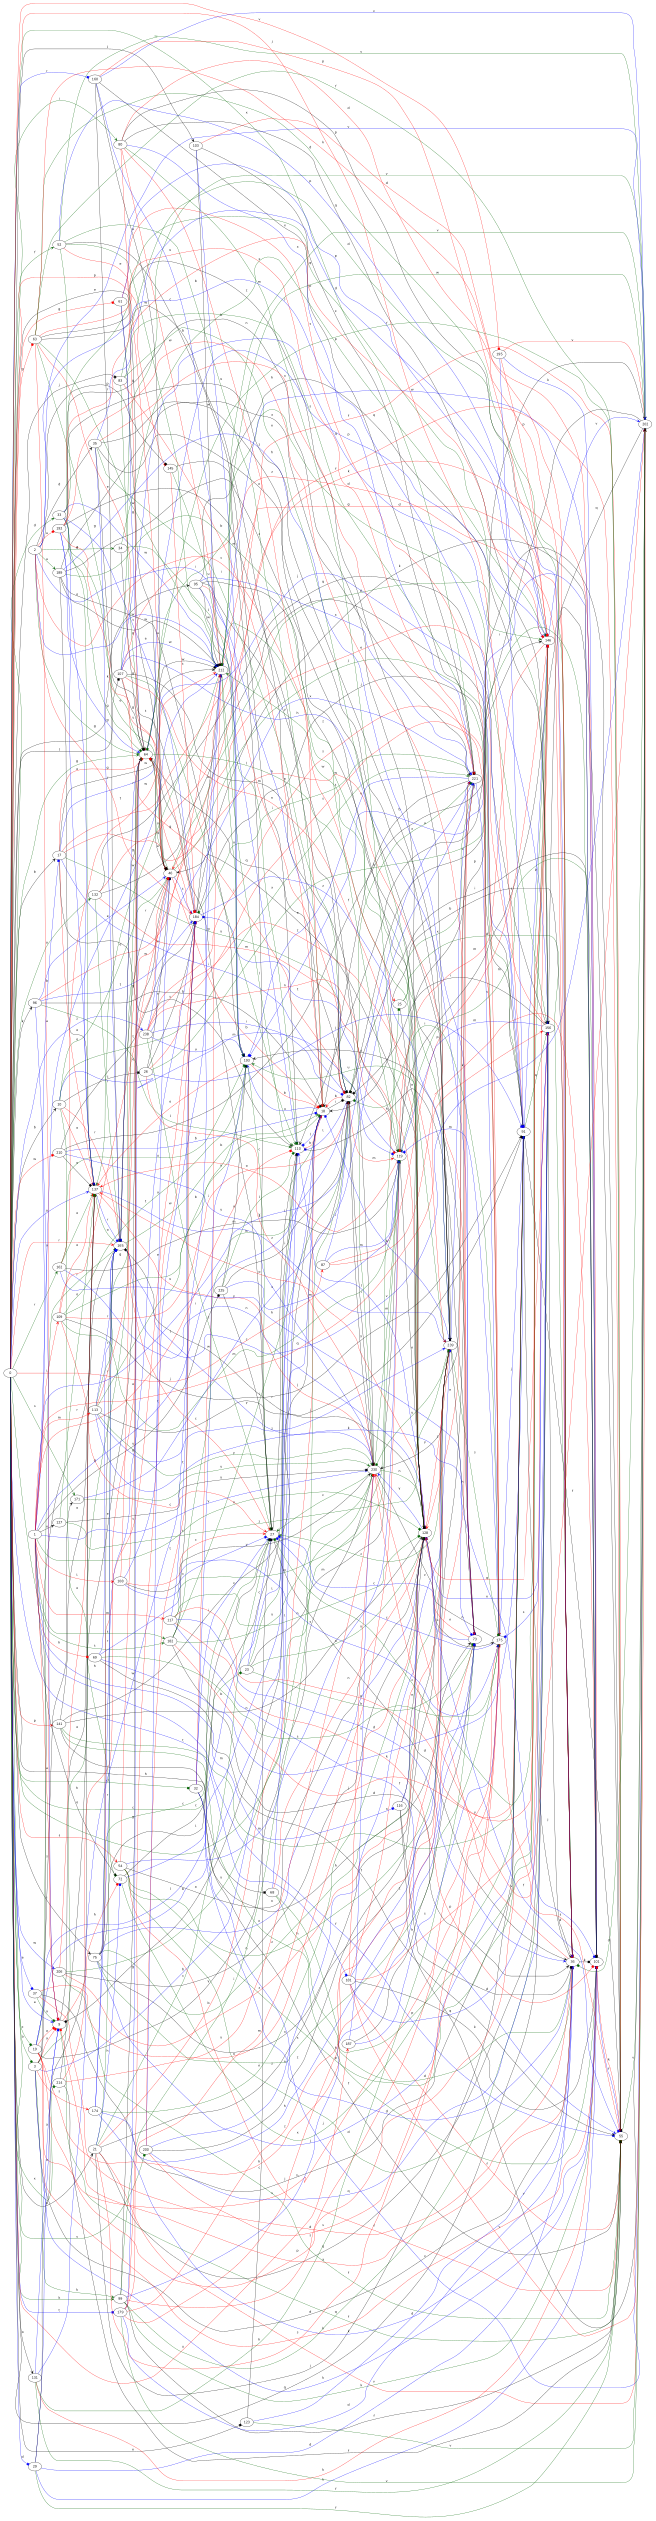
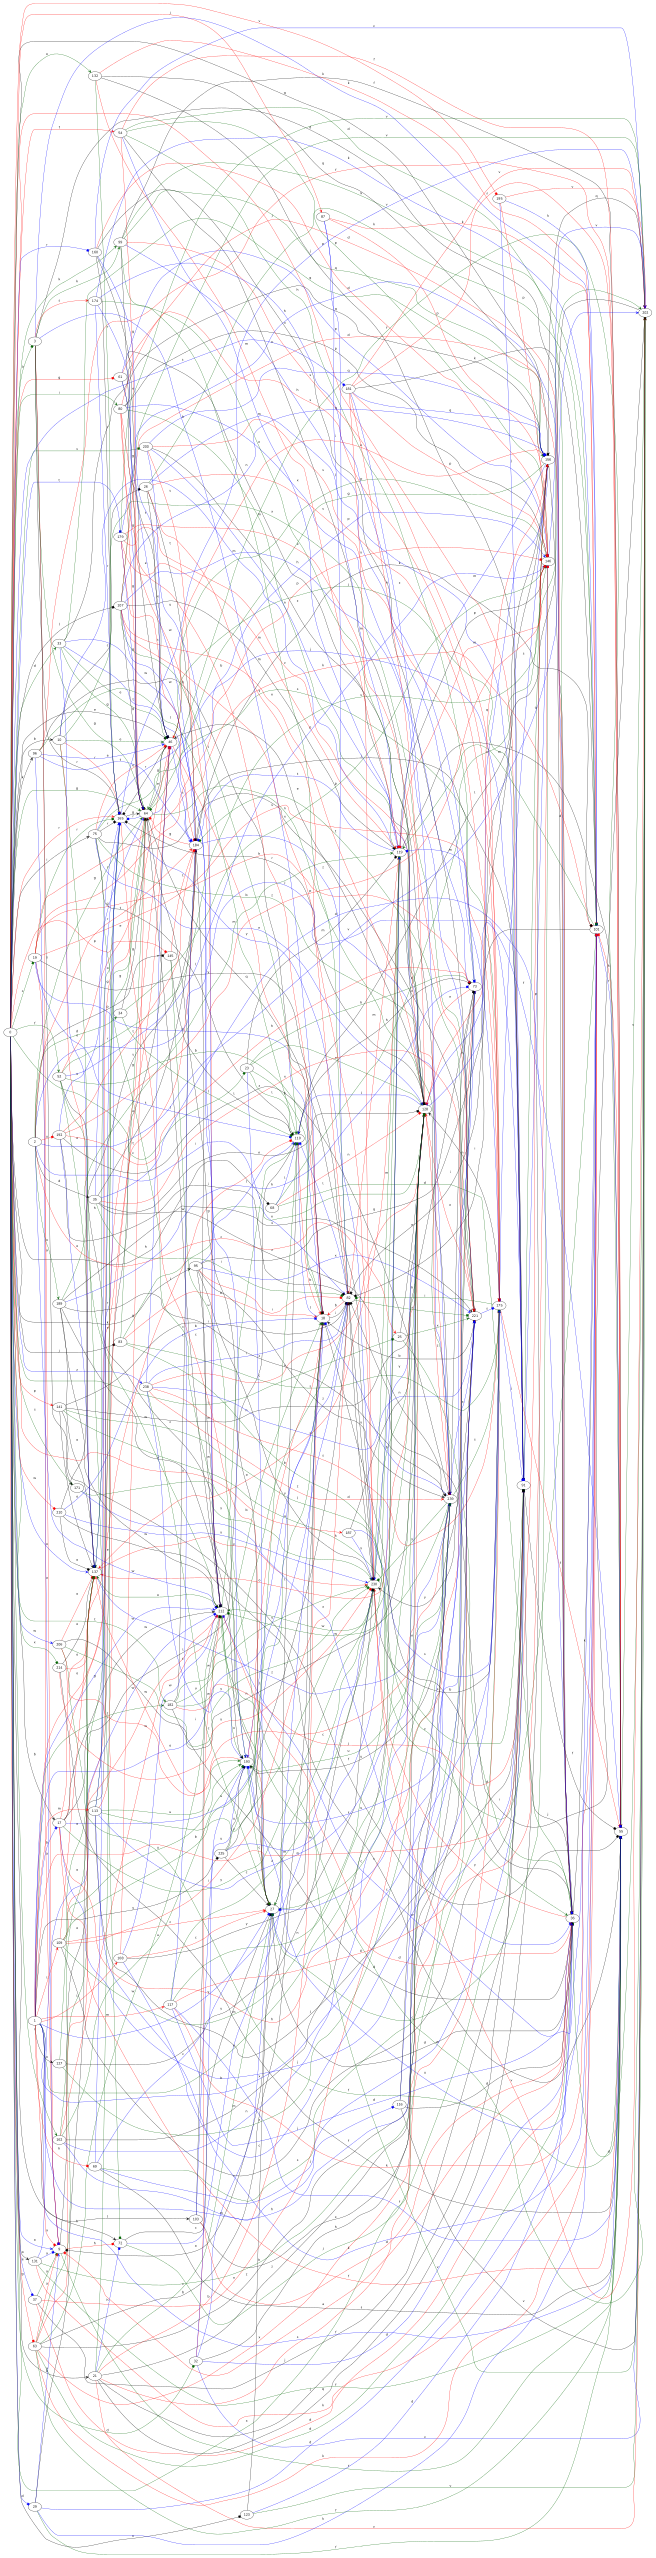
edge "195" -> "146": arrowhead box -> vee
edge "165" -> "18": now "23" -> "18"
edge "171" -> "221": now "171" -> "36"
